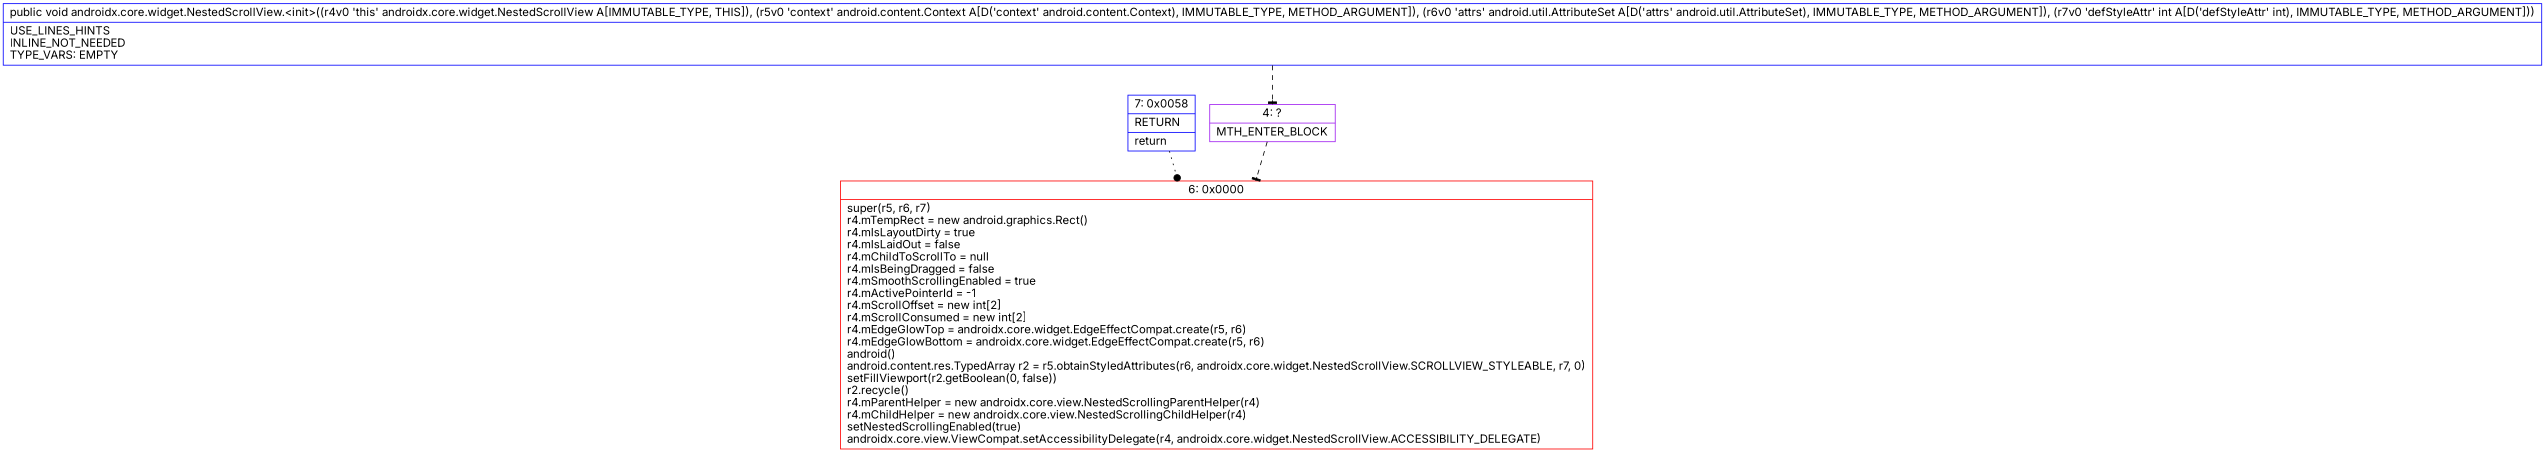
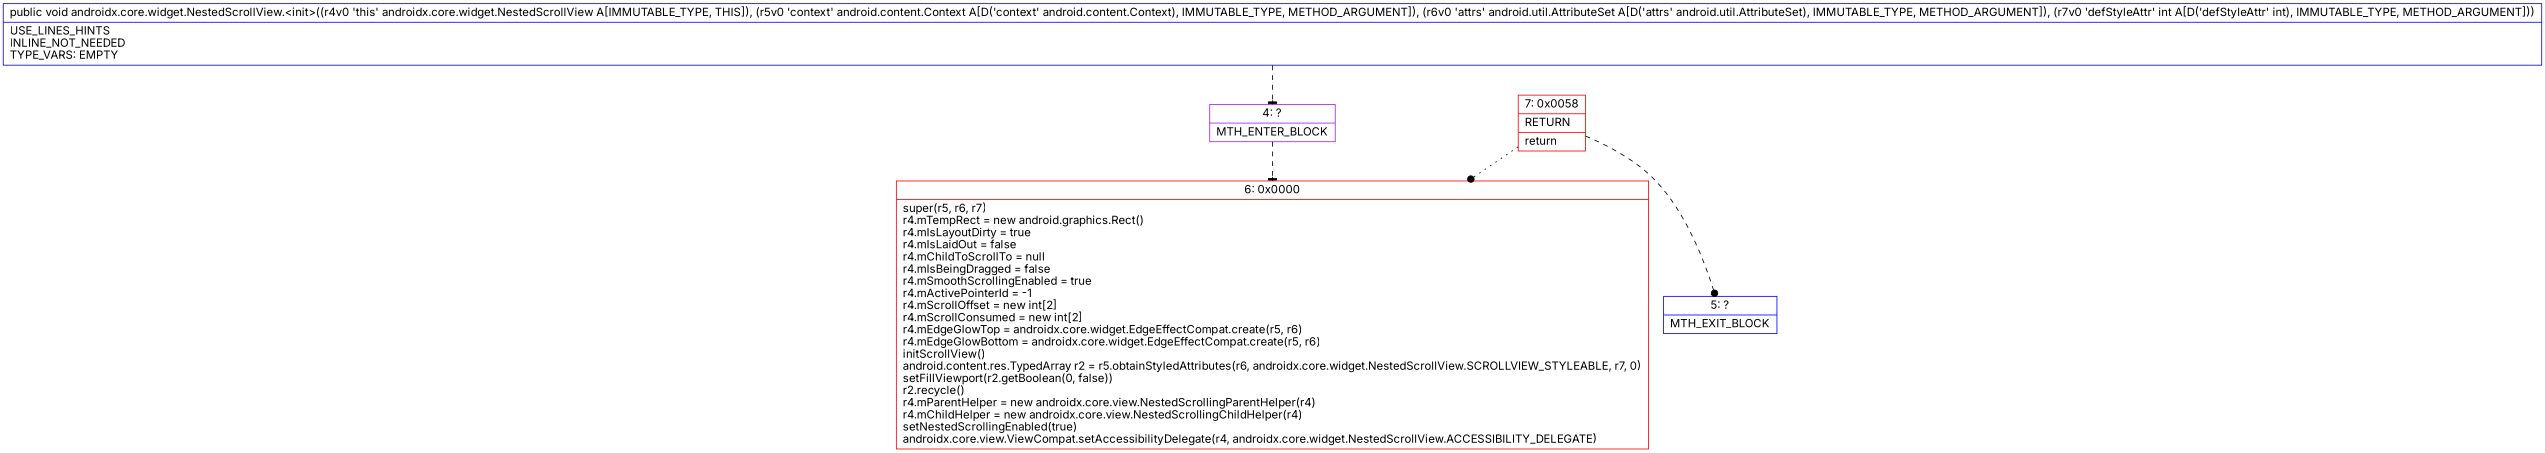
node "7: 0x0058": color blue -> red
node "5: ?": added
node "6: 0x0000": text "android()" -> "initScrollView()"
